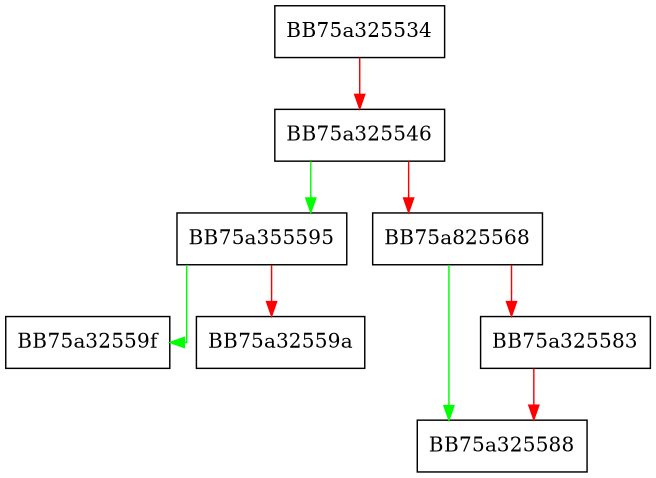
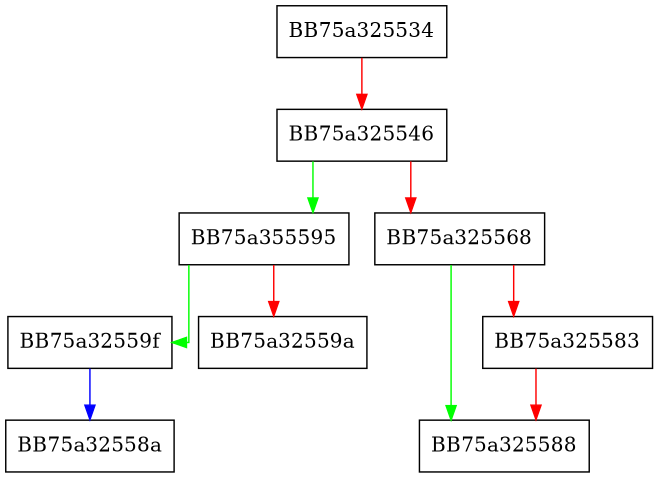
node "BB75a825568": label "BB75a825568" -> "BB75a325568"
node "BB75a32558a": added
